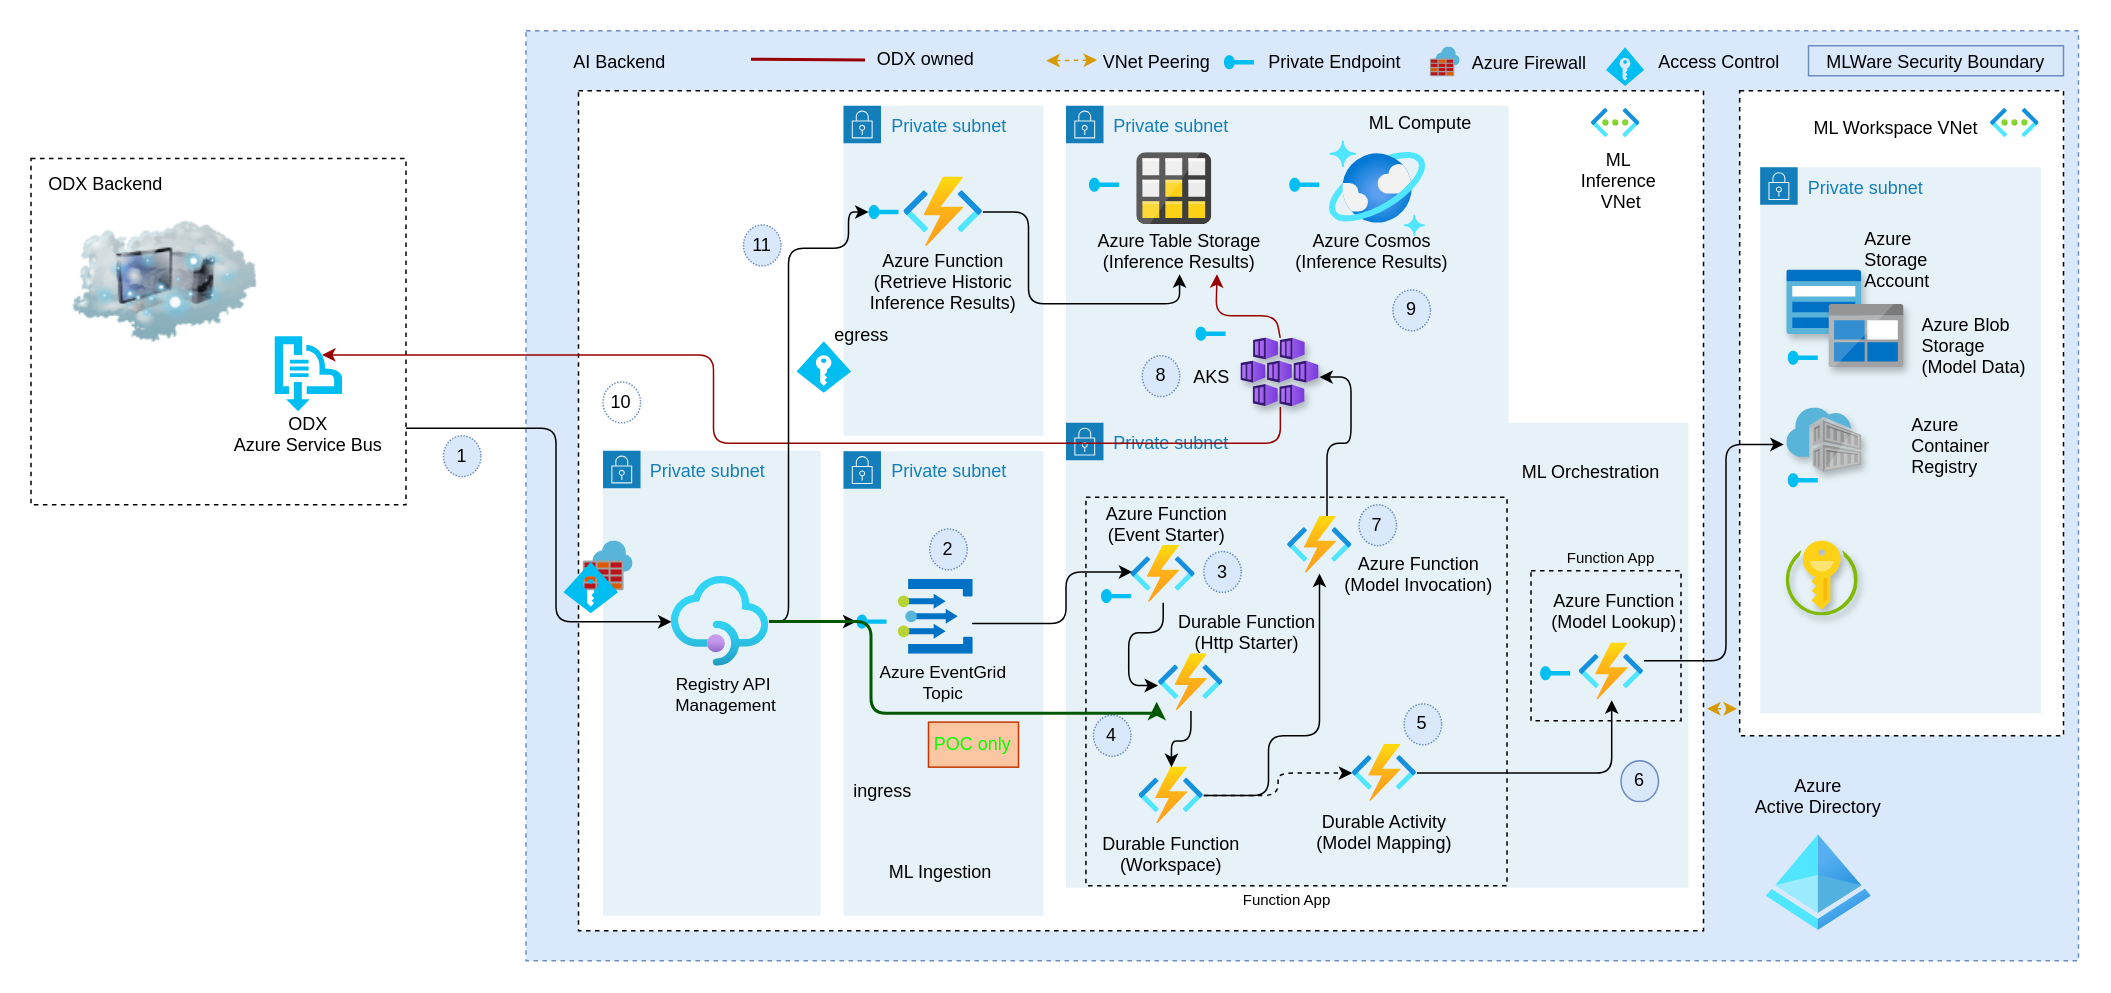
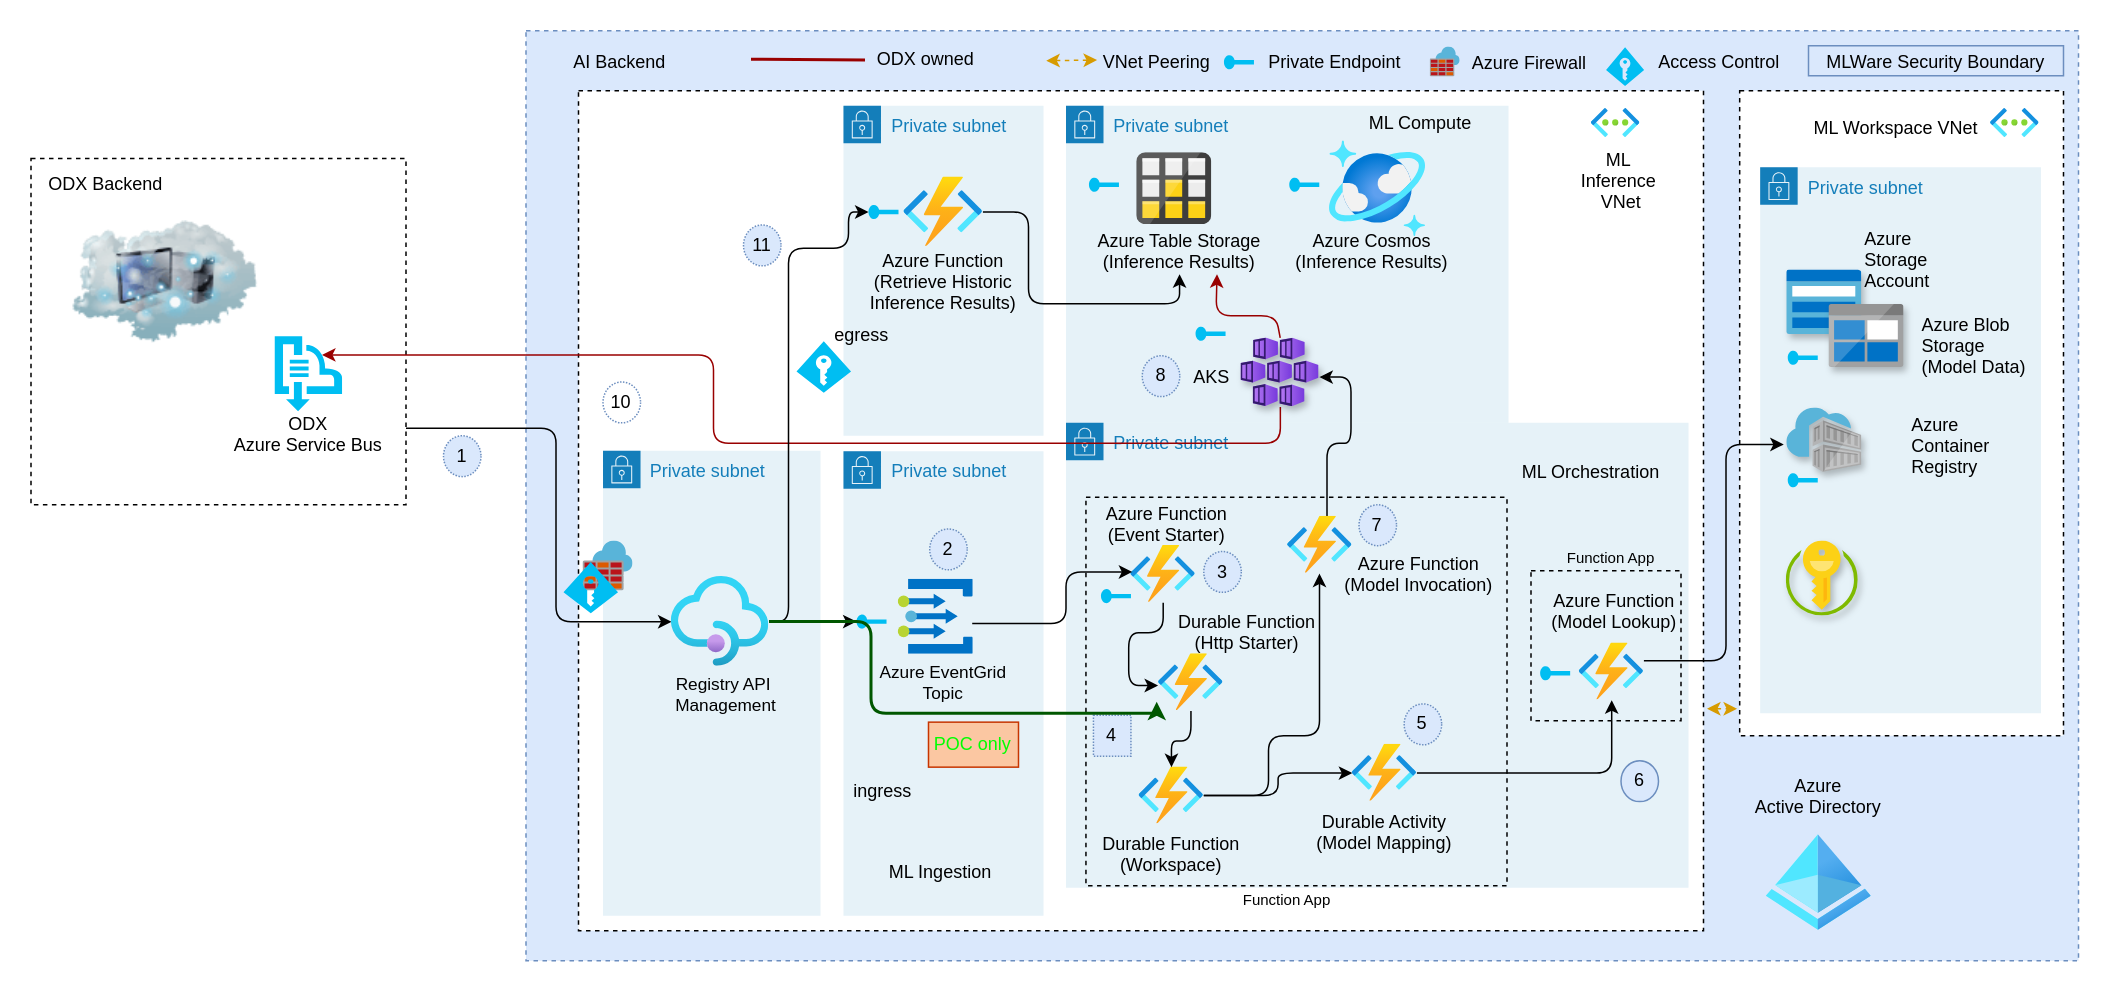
node "9": removed
node "4": shape ellipse -> rectangle
edge "Durable Function (Workspace)" -> "Durable Activity (Model Mapping)": style dashed -> solid
